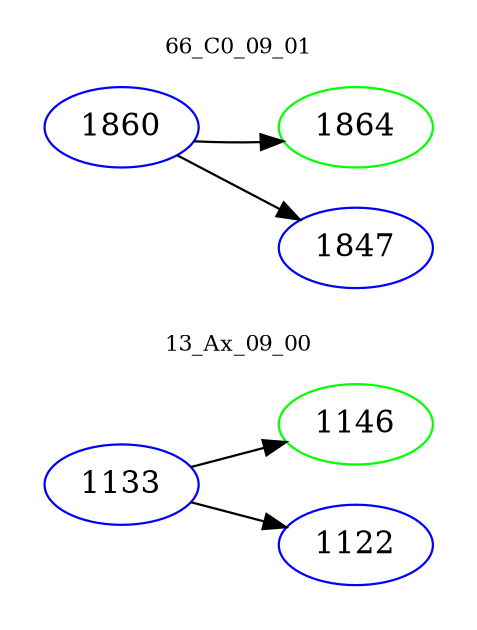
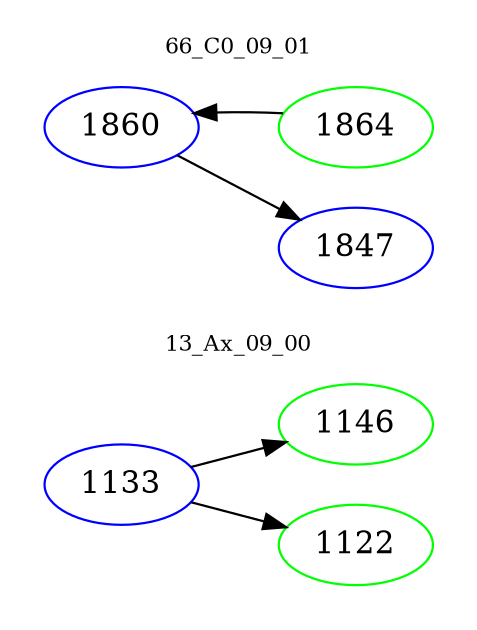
edge "1860" -> "1864": reversed
node "1122": color blue -> green
